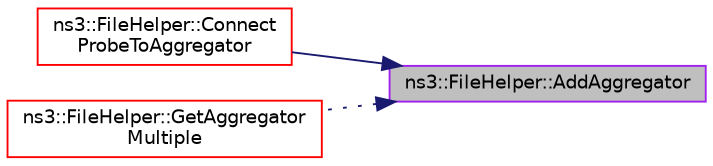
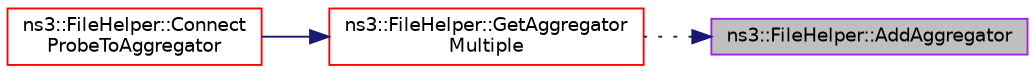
edge "ns3::FileHelper::Connect ProbeToAggregator" -> "ns3::FileHelper::AddAggregator": now "ns3::FileHelper::Connect ProbeToAggregator" -> "ns3::FileHelper::GetAggregator Multiple"
